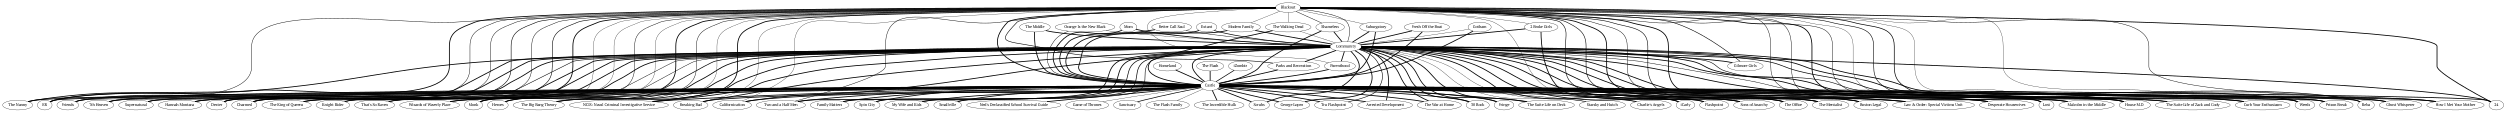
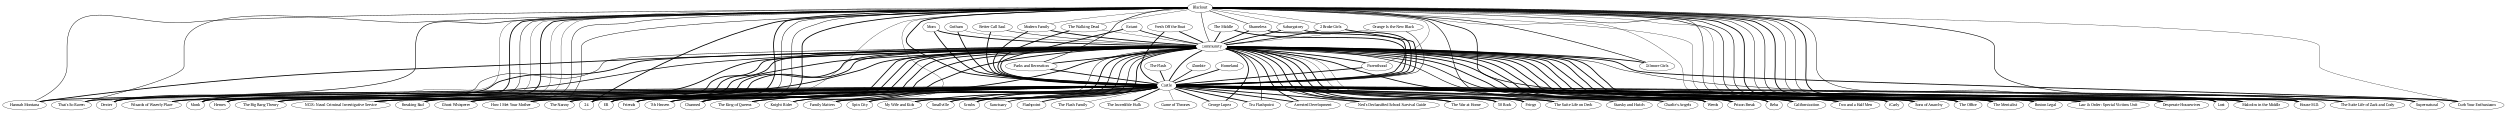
edge "Community" -- "Supernatural": now "Community" -- "Ned's Declassified School Survival Guide"
edge "2 Broke Girls" -- "Flashpoint": now "2 Broke Girls" -- "Castle"
